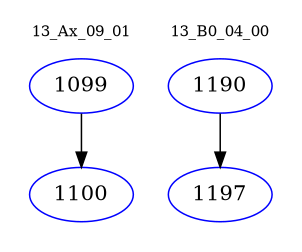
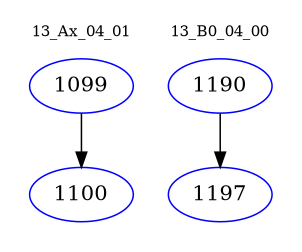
cluster "13_Ax_09_01": label "13_Ax_09_01" -> "13_Ax_04_01"
